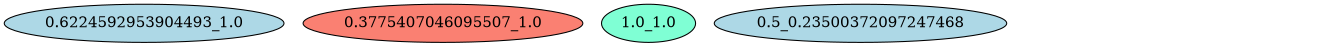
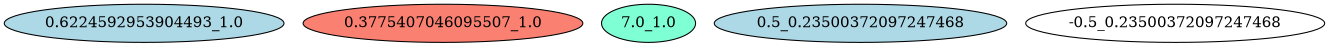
node "1.0_1.0": label "1.0_1.0" -> "7.0_1.0"
node "-0.5_0.23500372097247468": added
